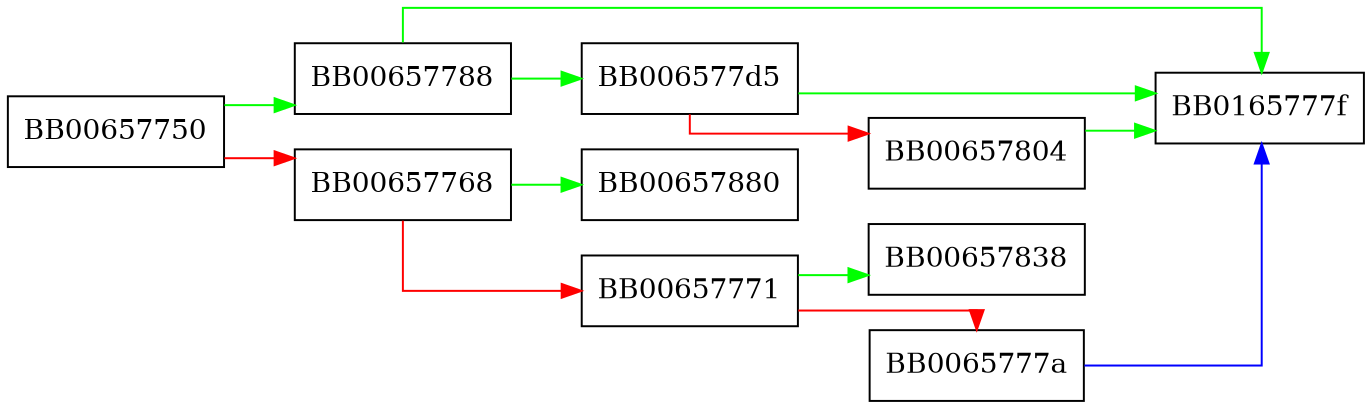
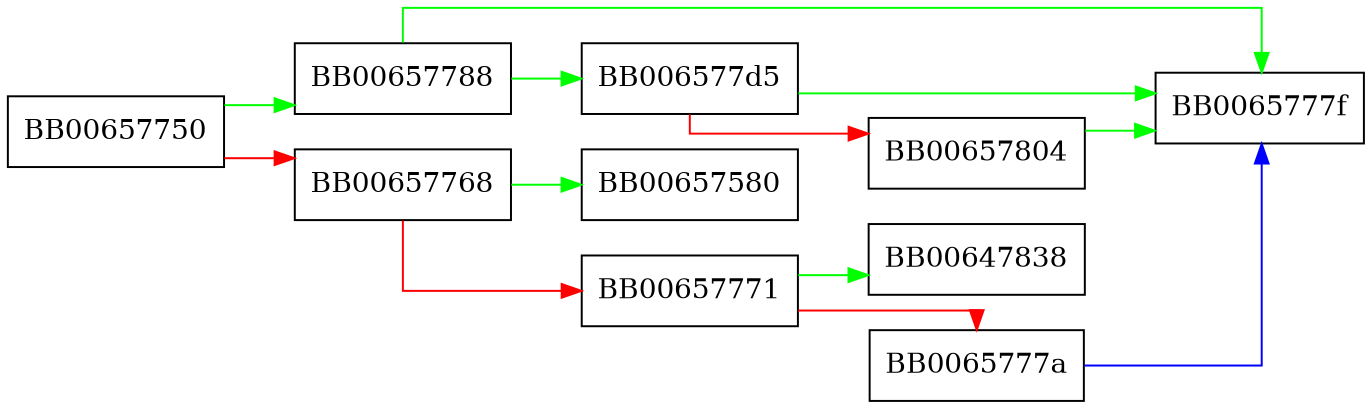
node "BB0165777f": label "BB0165777f" -> "BB0065777f"
node "BB00657880": label "BB00657880" -> "BB00657580"
node "BB00657838": label "BB00657838" -> "BB00647838"
